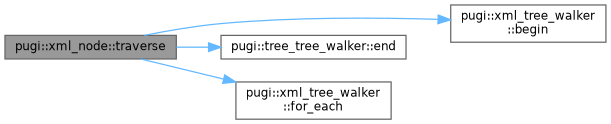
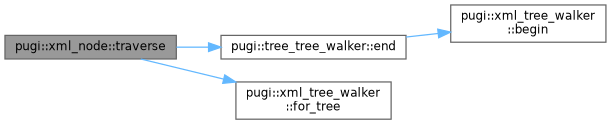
edge "pugi::xml_node::traverse" -> "pugi::xml_tree_walker ::begin": now "pugi::tree_tree_walker::end" -> "pugi::xml_tree_walker ::begin"
node "pugi::xml_tree_walker ::for_each": label "pugi::xml_tree_walker ::for_each" -> "pugi::xml_tree_walker ::for_tree"
